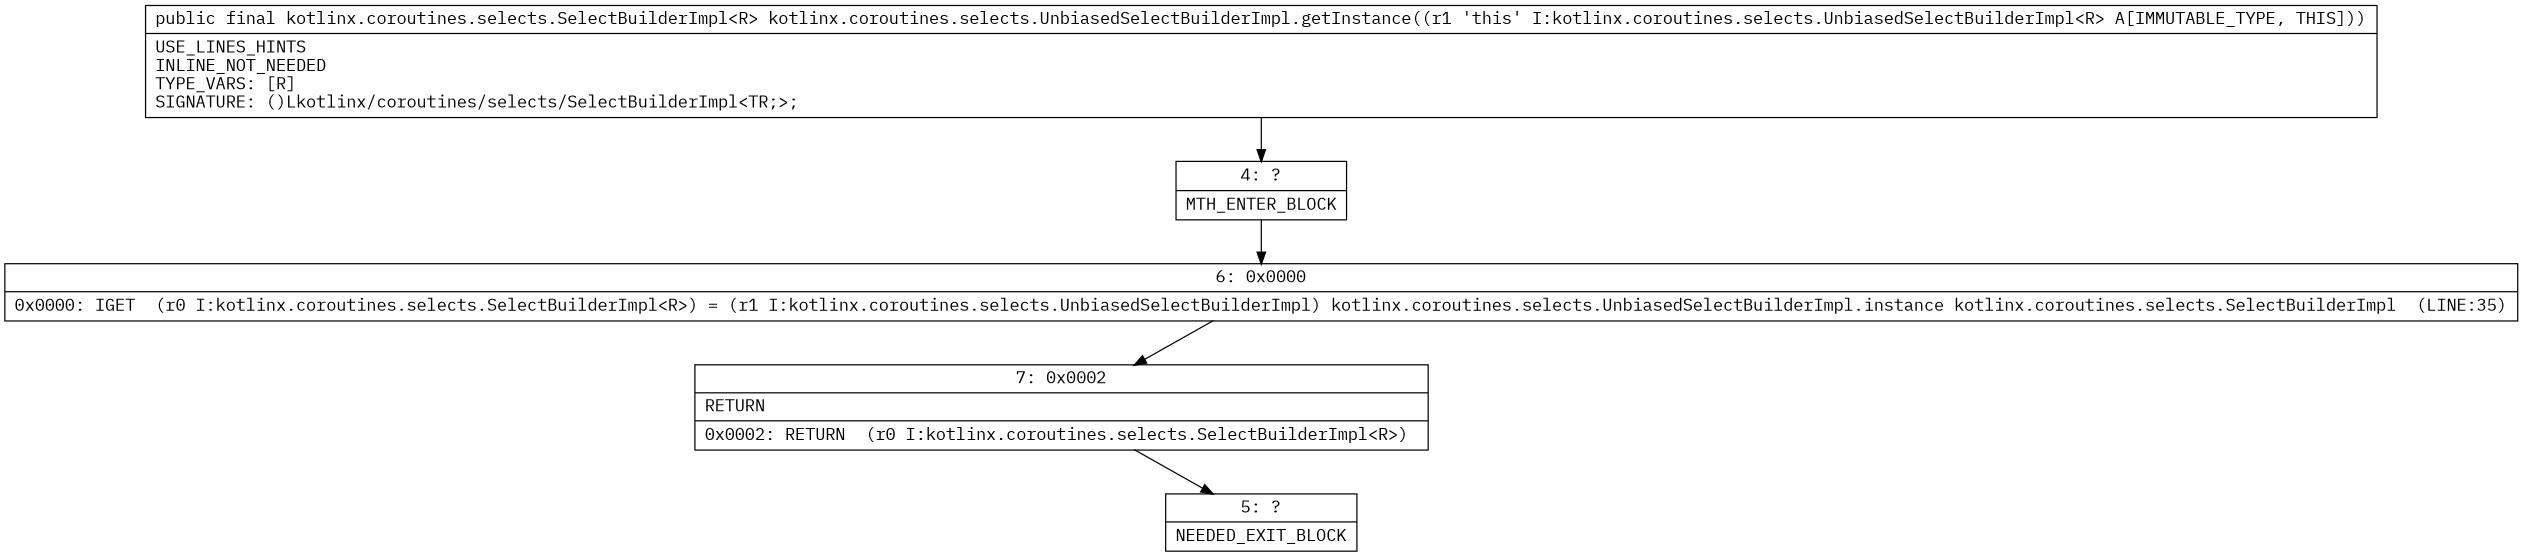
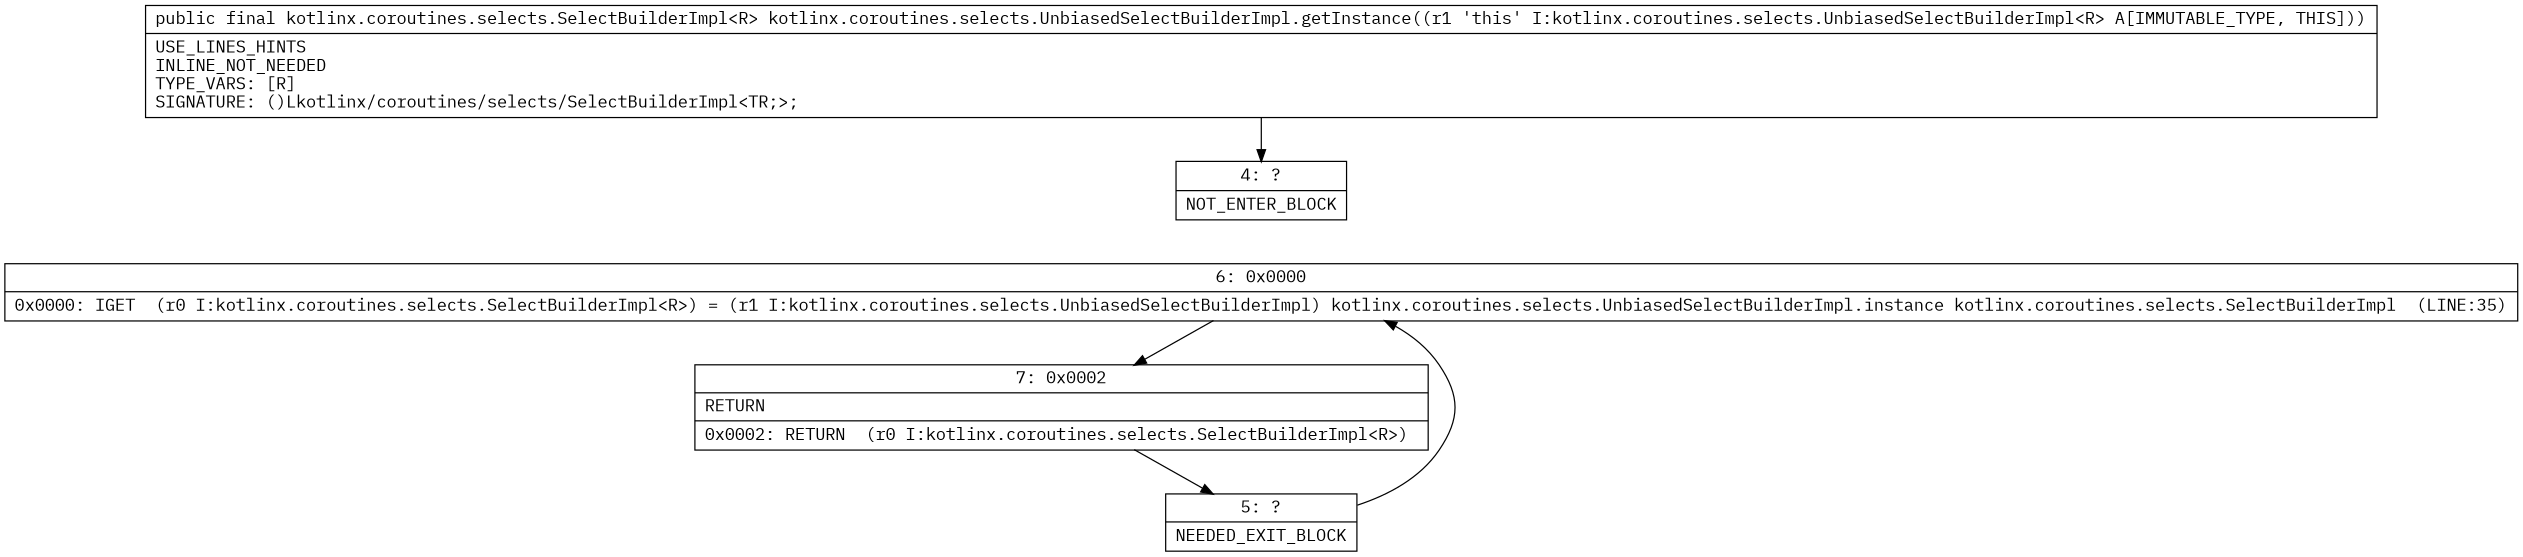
node "4: ?": text "MTH_ENTER_BLOCK" -> "NOT_ENTER_BLOCK"
edge "4: ?" -> "6: 0x0000": now "5: ?" -> "6: 0x0000"
